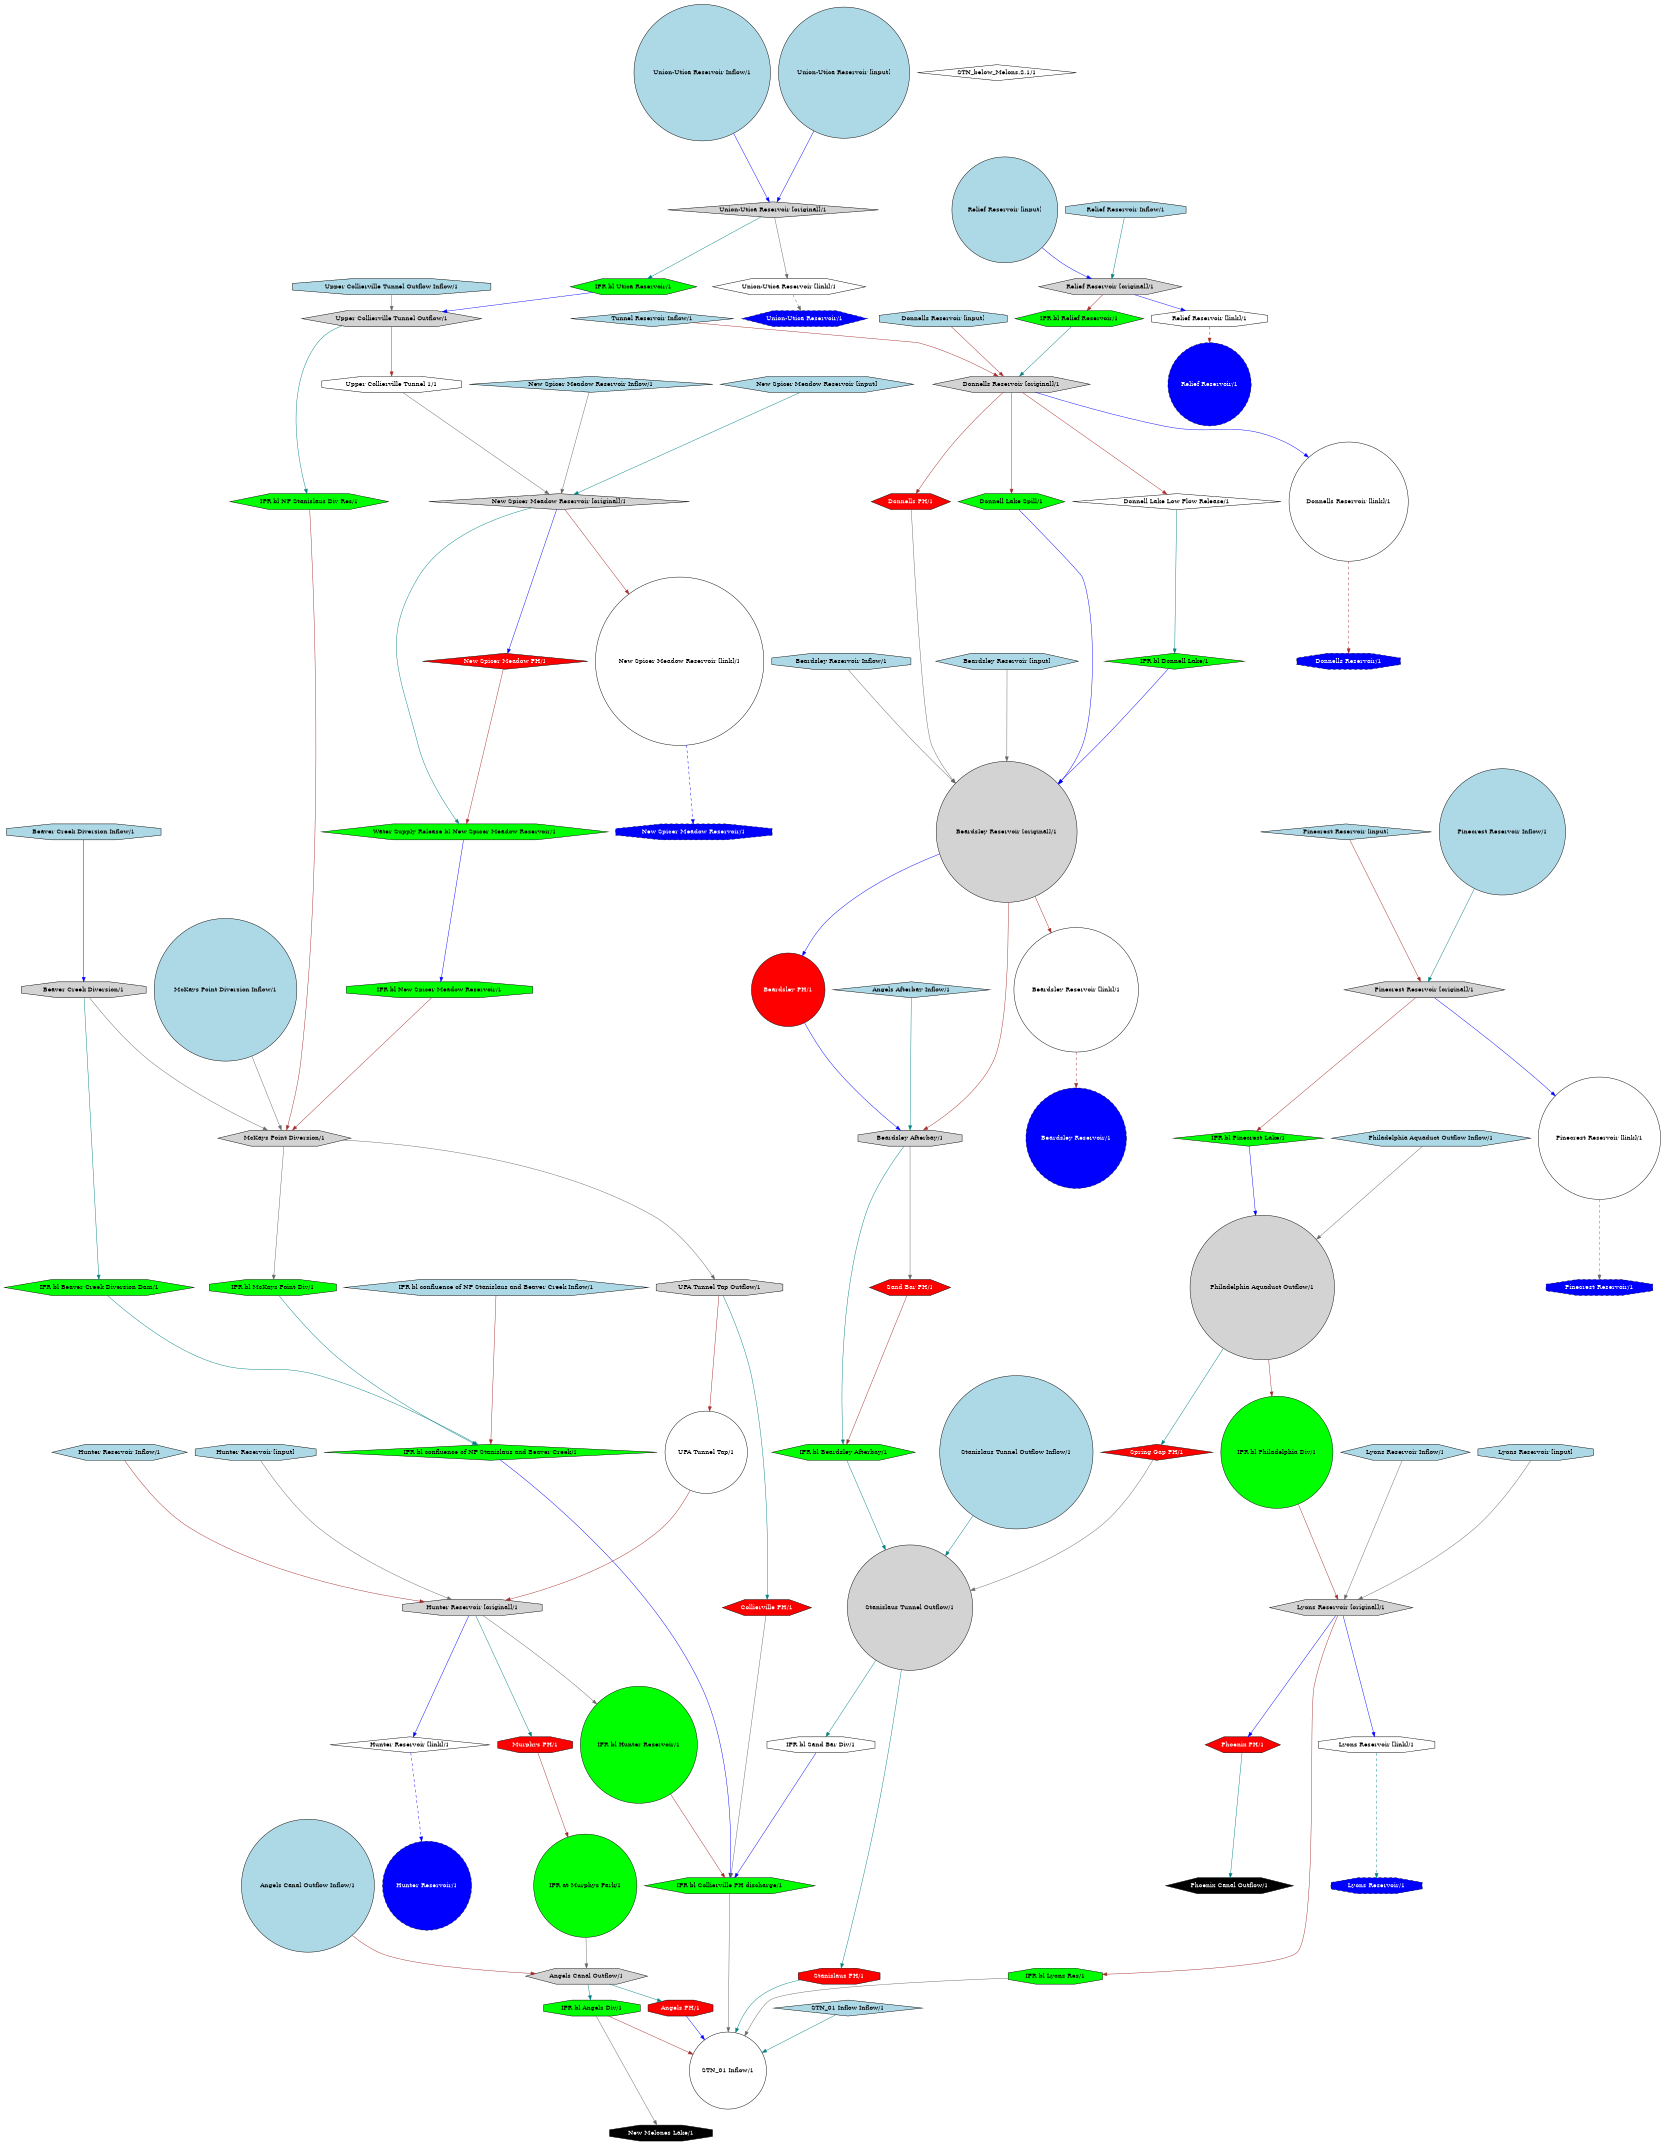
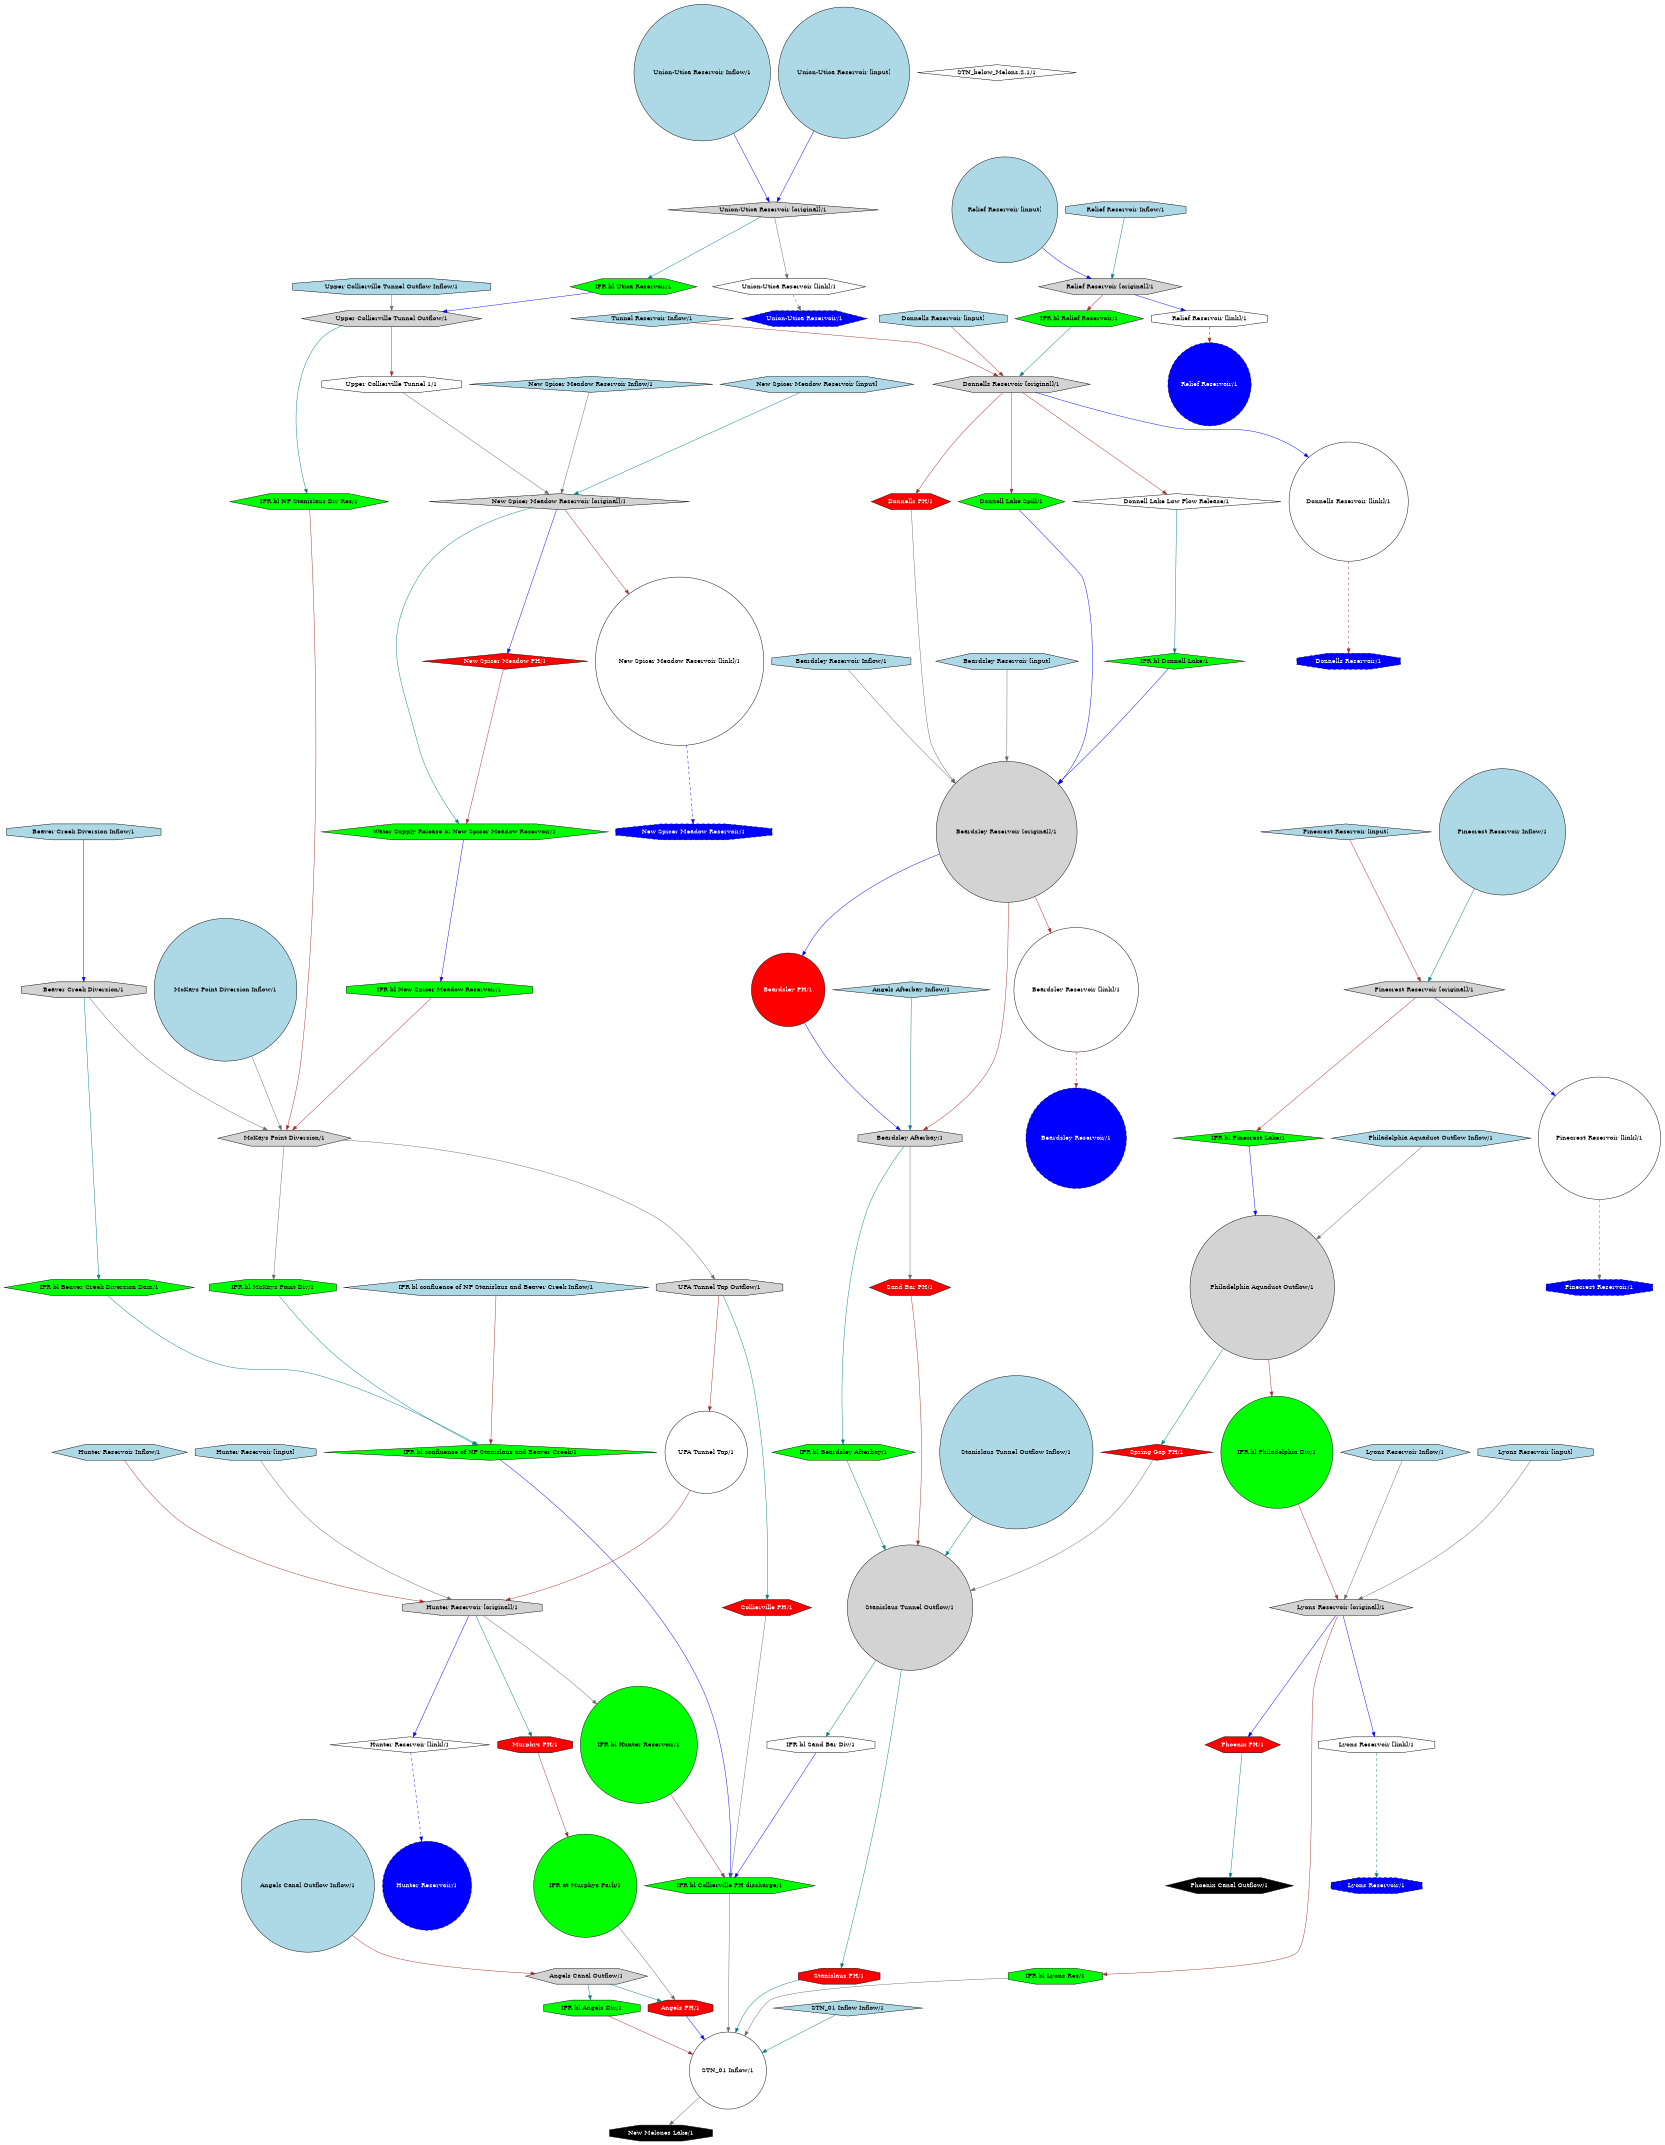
edge "Sand Bar PH/1" -> "IFR bl Beardsley Afterbay/1": now "Sand Bar PH/1" -> "Stanislaus Tunnel Outflow/1"
edge "IFR at Murphys Park/1" -> "Angels Canal Outflow/1": now "IFR at Murphys Park/1" -> "Angels PH/1"
edge "IFR bl Angels Div/1" -> "New Melones Lake/1": now "STN_01 Inflow/1" -> "New Melones Lake/1"
